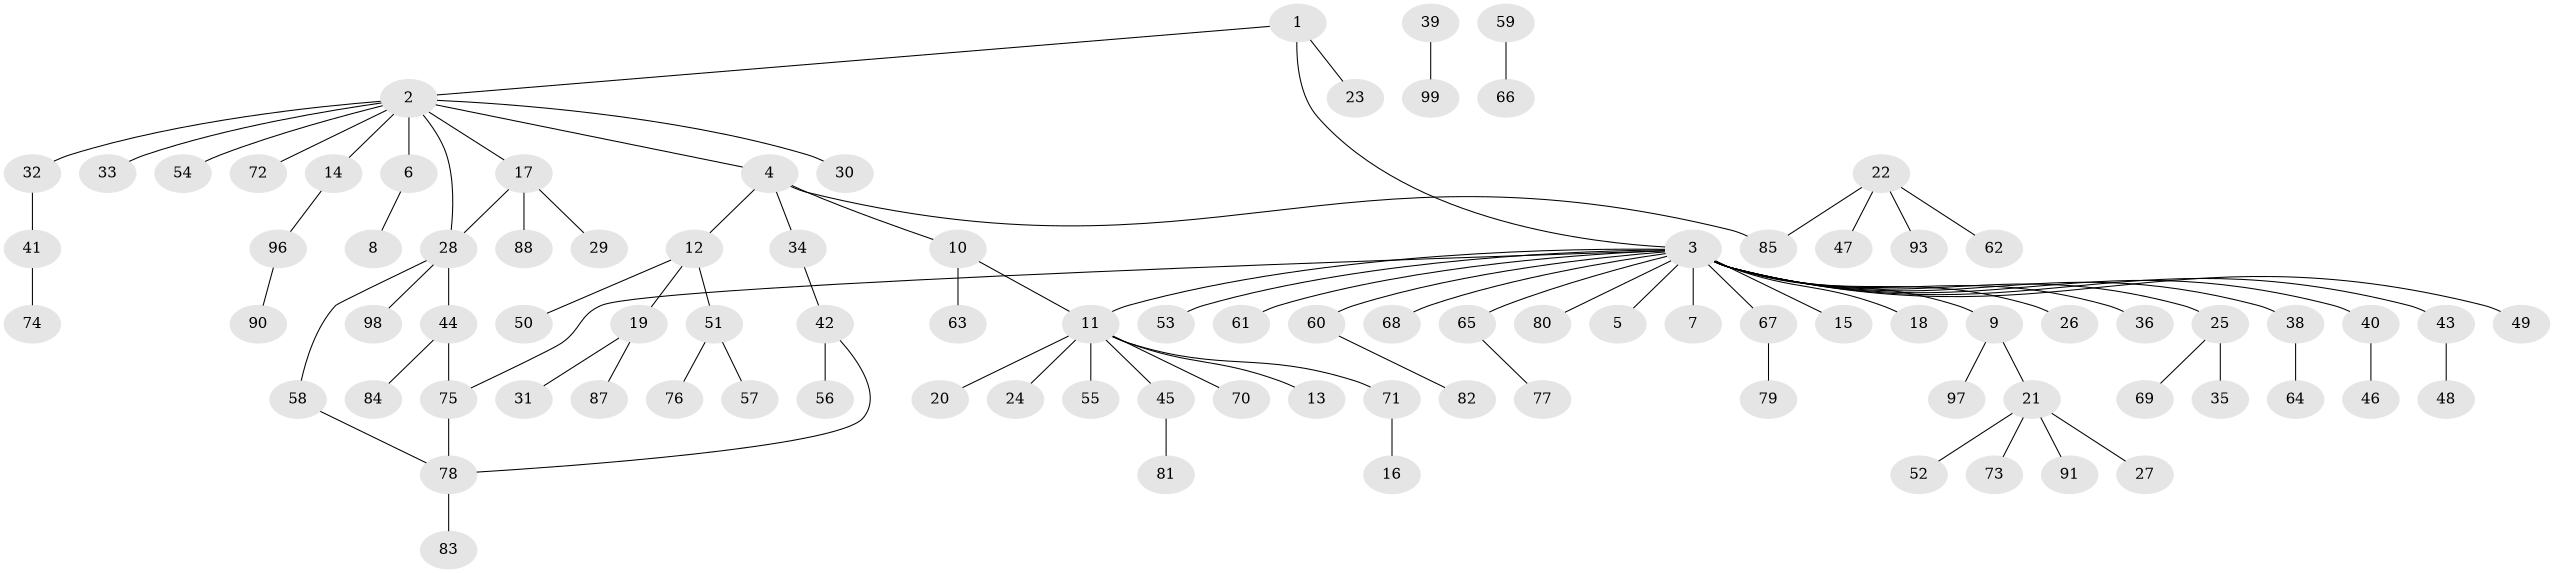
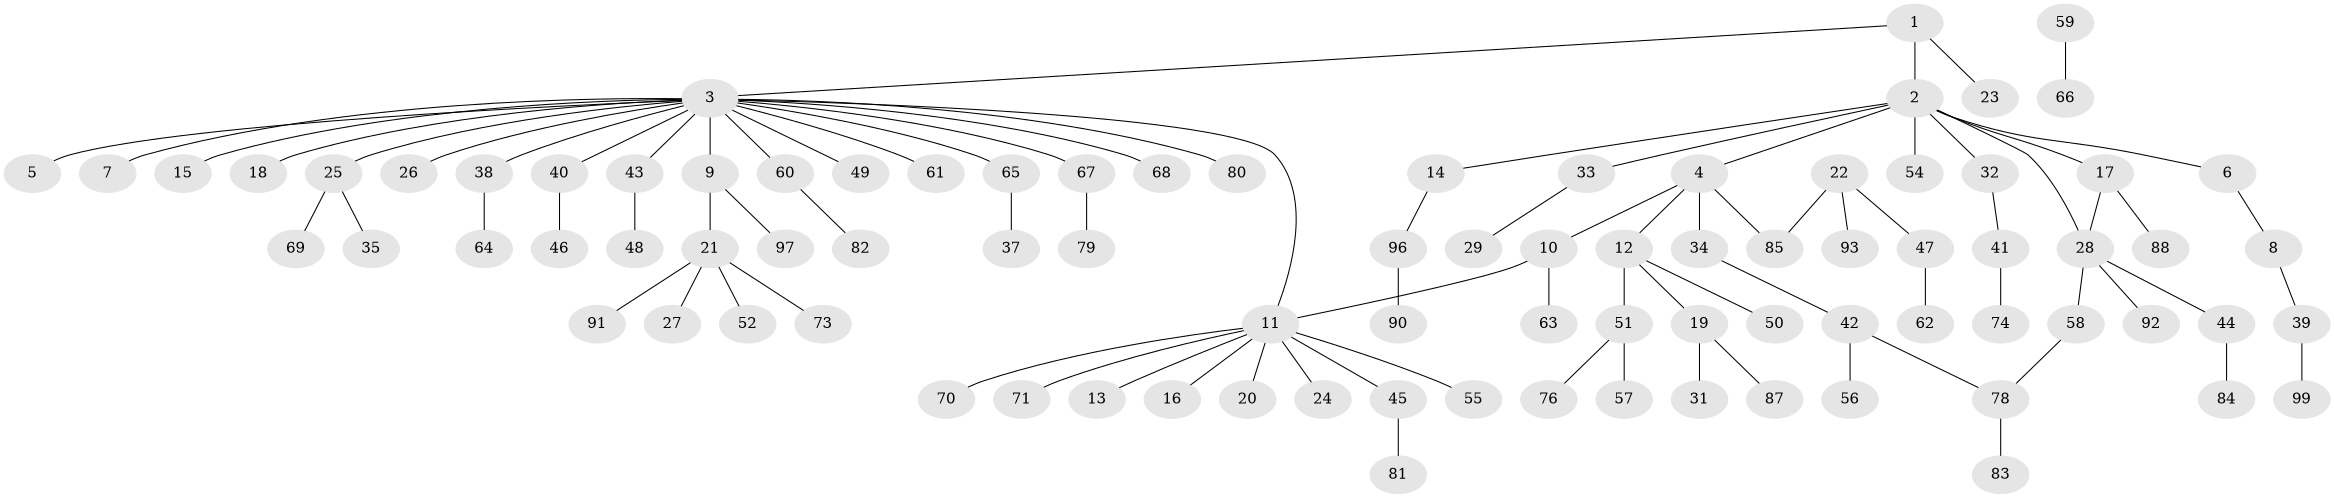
node "72": removed
node "30": removed
edge "17" -- "29": now "33" -- "29"
edge "22" -- "62": now "47" -- "62"
edge "8" -- "39": added
node "98": label "98" -> "92"
node "53": removed
node "36": removed
node "75": removed
node "77": label "77" -> "37"
edge "71" -- "16": now "11" -- "16"
